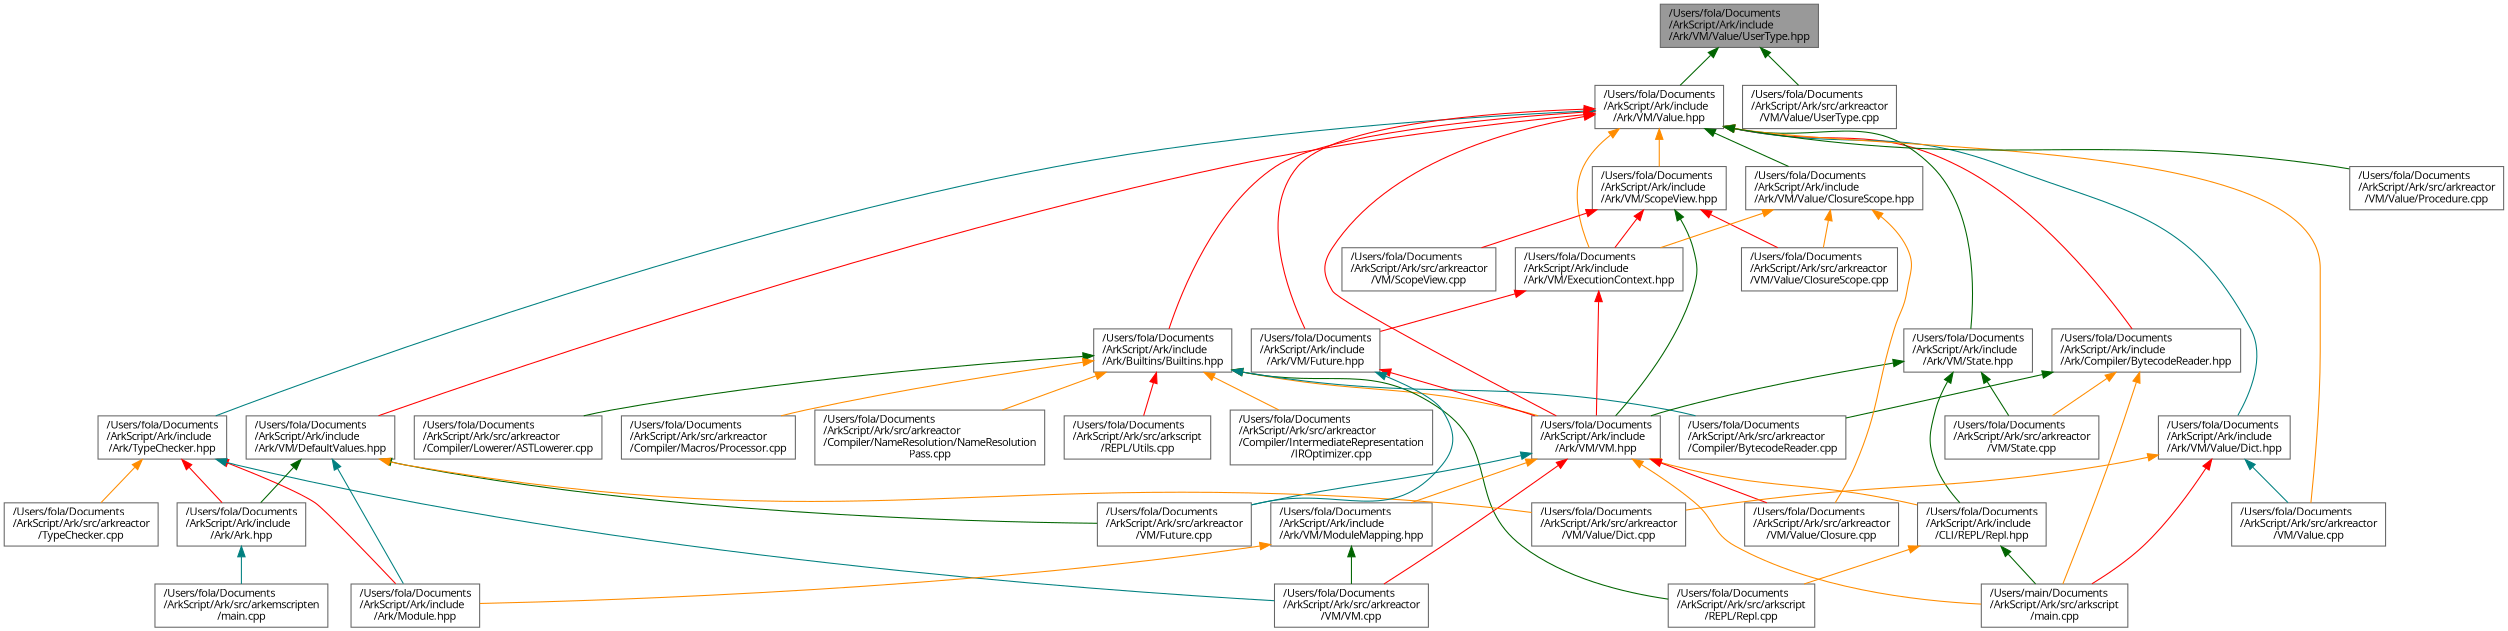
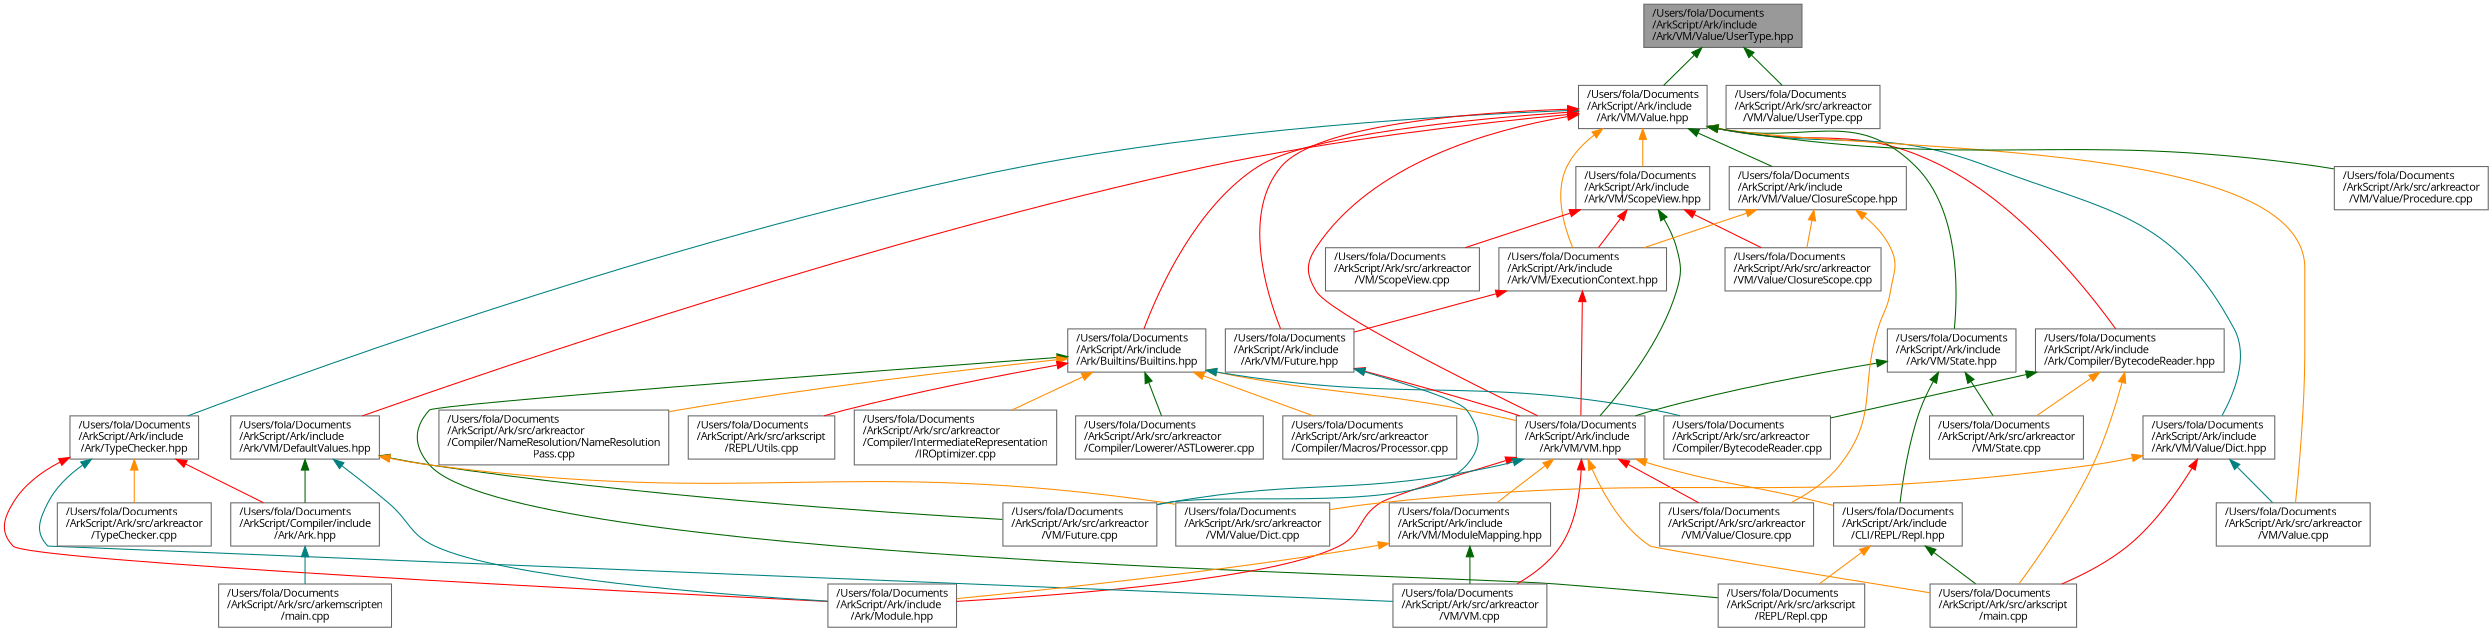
node "/Users/fola/Documents /ArkScript/Ark/include /Ark/Ark.hpp": label "/Users/fola/Documents /ArkScript/Ark/include /Ark/Ark.hpp" -> "/Users/fola/Documents /ArkScript/Compiler/include /Ark/Ark.hpp"
edge "/Users/fola/Documents /ArkScript/Ark/include /Ark/Module.hpp" -> "/Users/fola/Documents /ArkScript/Ark/include /Ark/VM/VM.hpp": added
node "/Users/main/Documents /ArkScript/Ark/src/arkscript /main.cpp": label "/Users/main/Documents /ArkScript/Ark/src/arkscript /main.cpp" -> "/Users/fola/Documents /ArkScript/Ark/src/arkscript /main.cpp"
